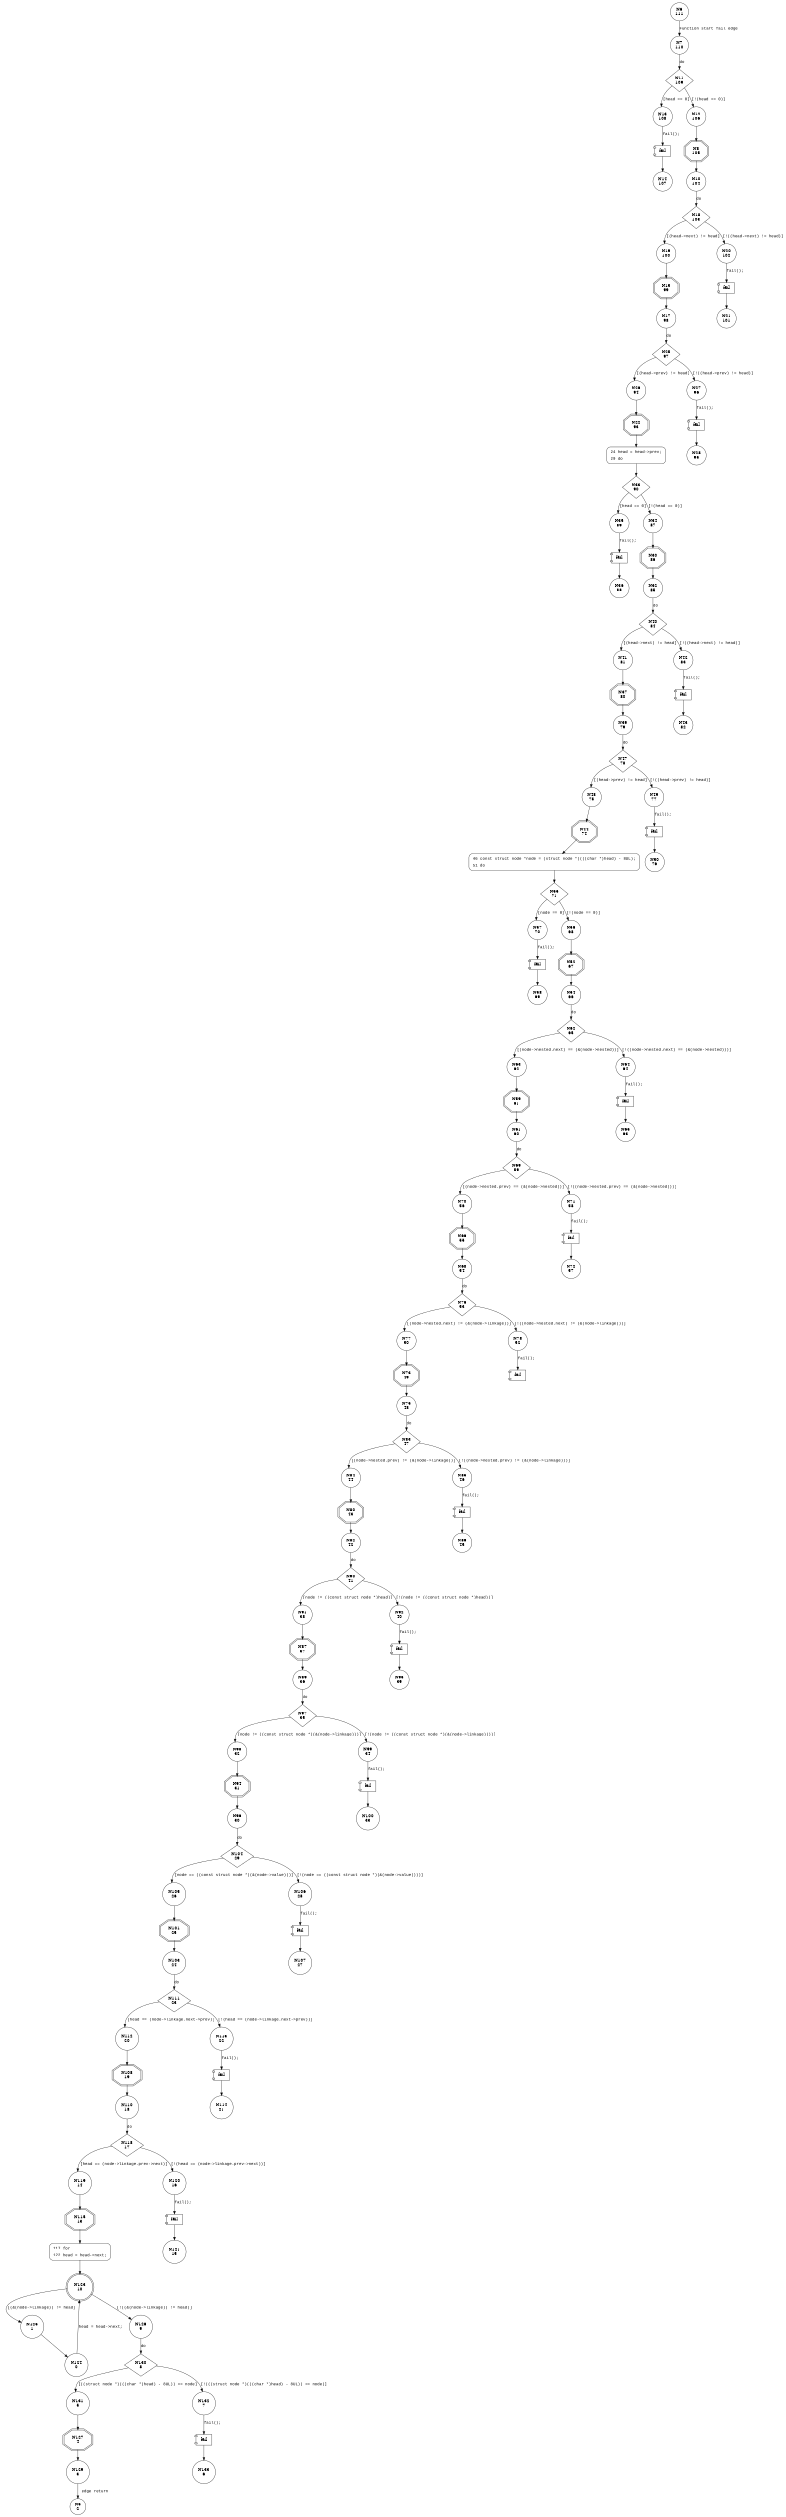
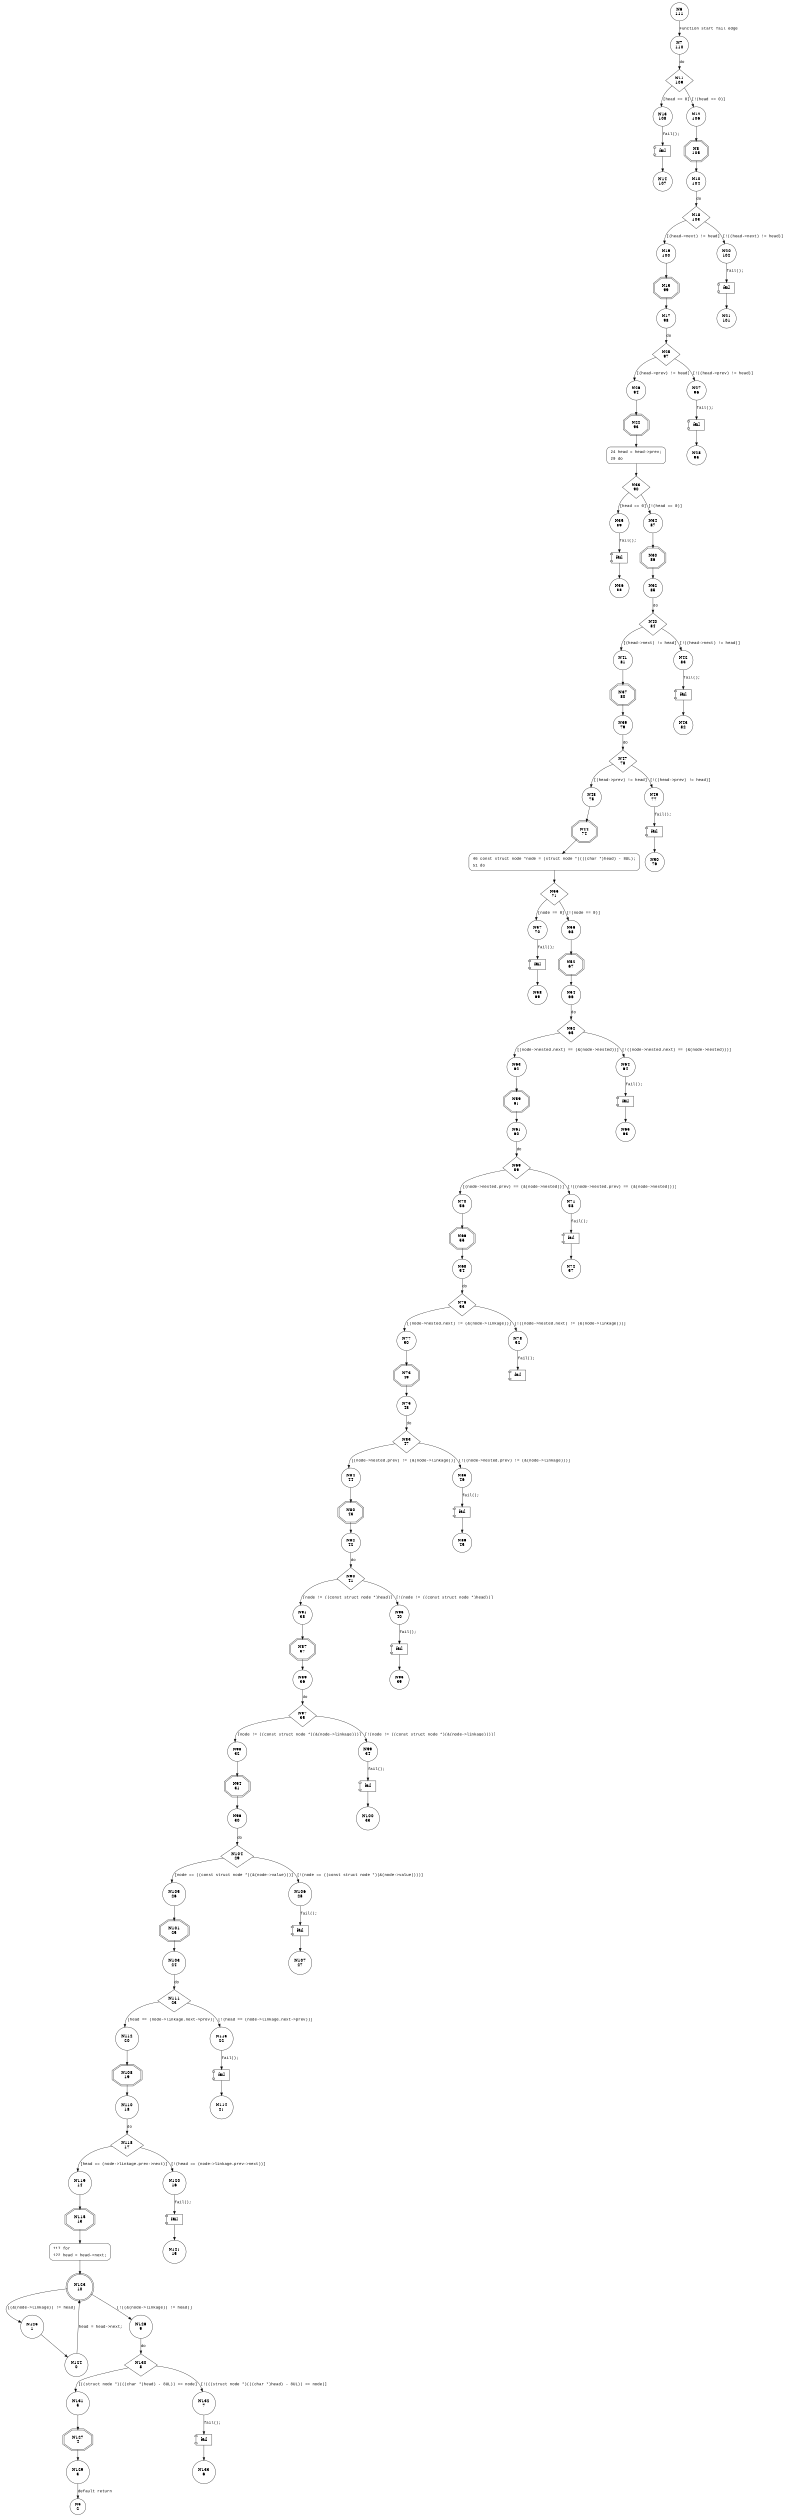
node "N92 40": label "N92 40" -> "N93 40"
edge "N129 3" -> "N5 2": label "edge return" -> "default return"
